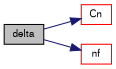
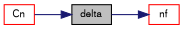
edge "delta" -> "Cn": reversed
